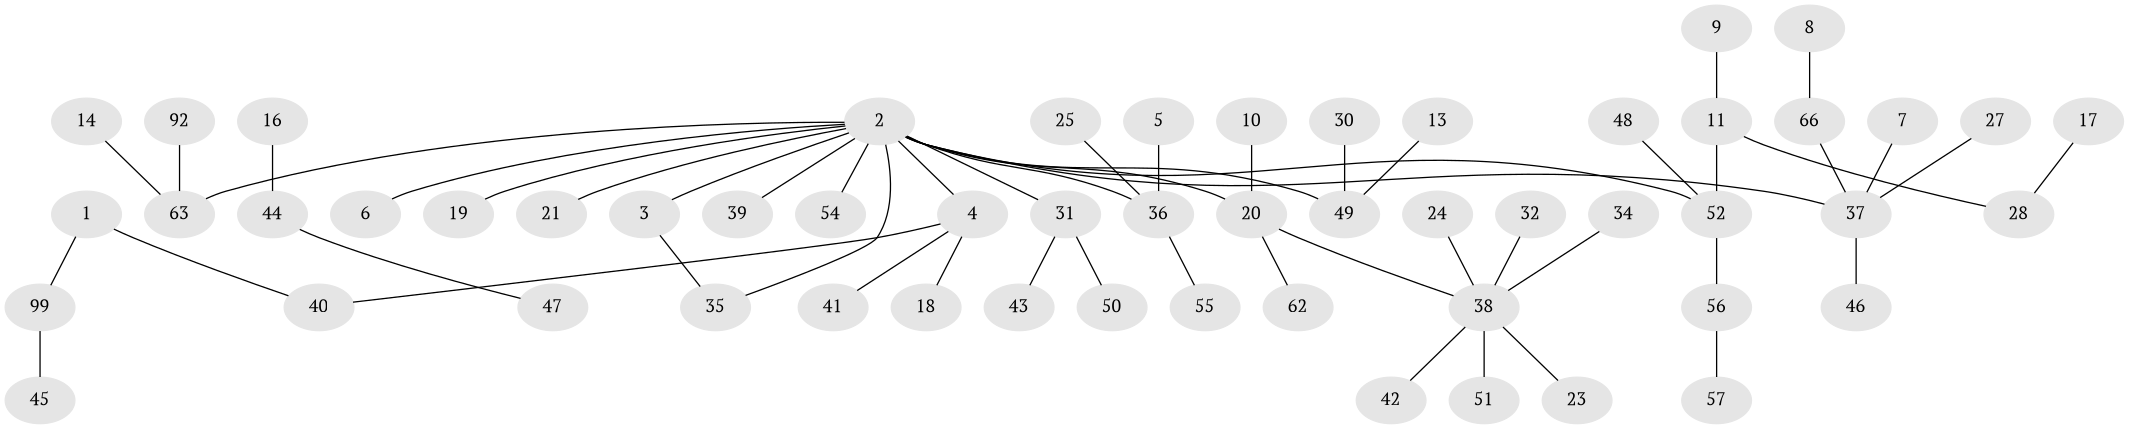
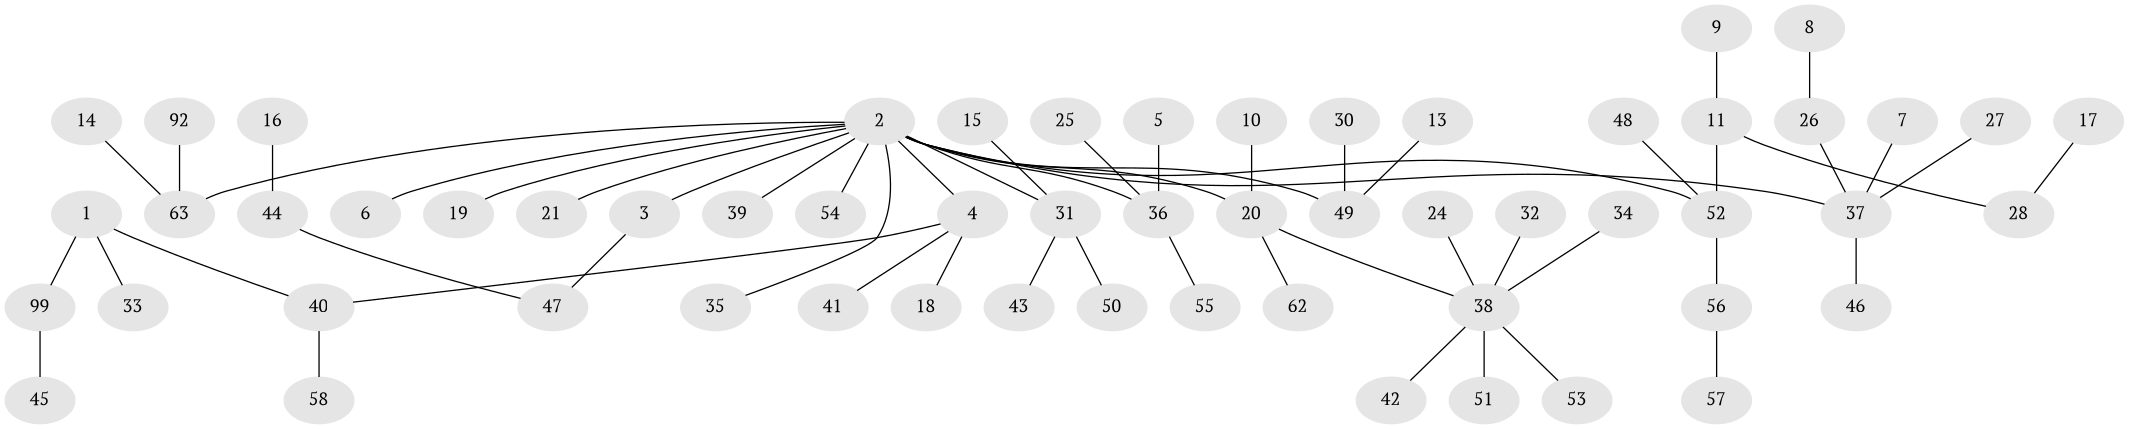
node "15": added
node "66": label "66" -> "26"
edge "3" -- "35": now "3" -- "47"
node "33": added
node "58": added
node "23": label "23" -> "53"
